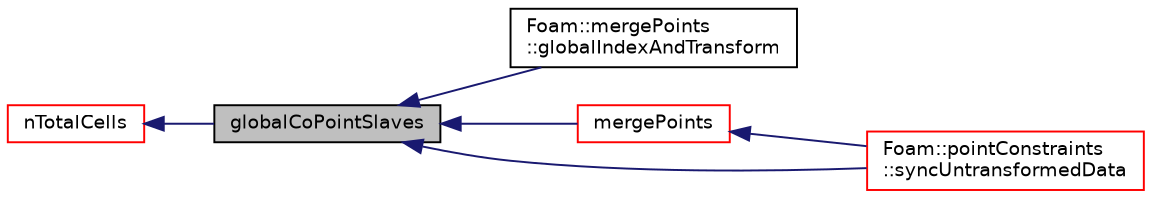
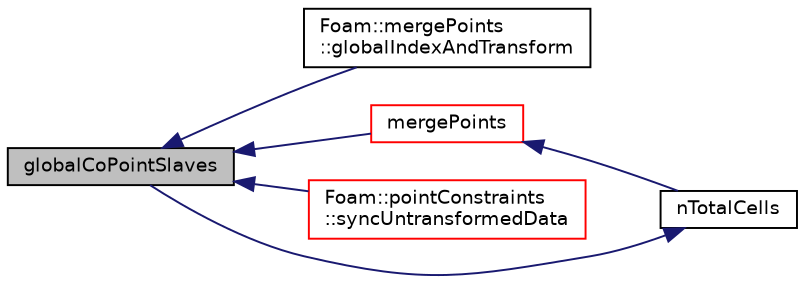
node "nTotalCells": color red -> black
edge "Foam::pointConstraints ::syncUntransformedData" -> "mergePoints": now "nTotalCells" -> "mergePoints"
